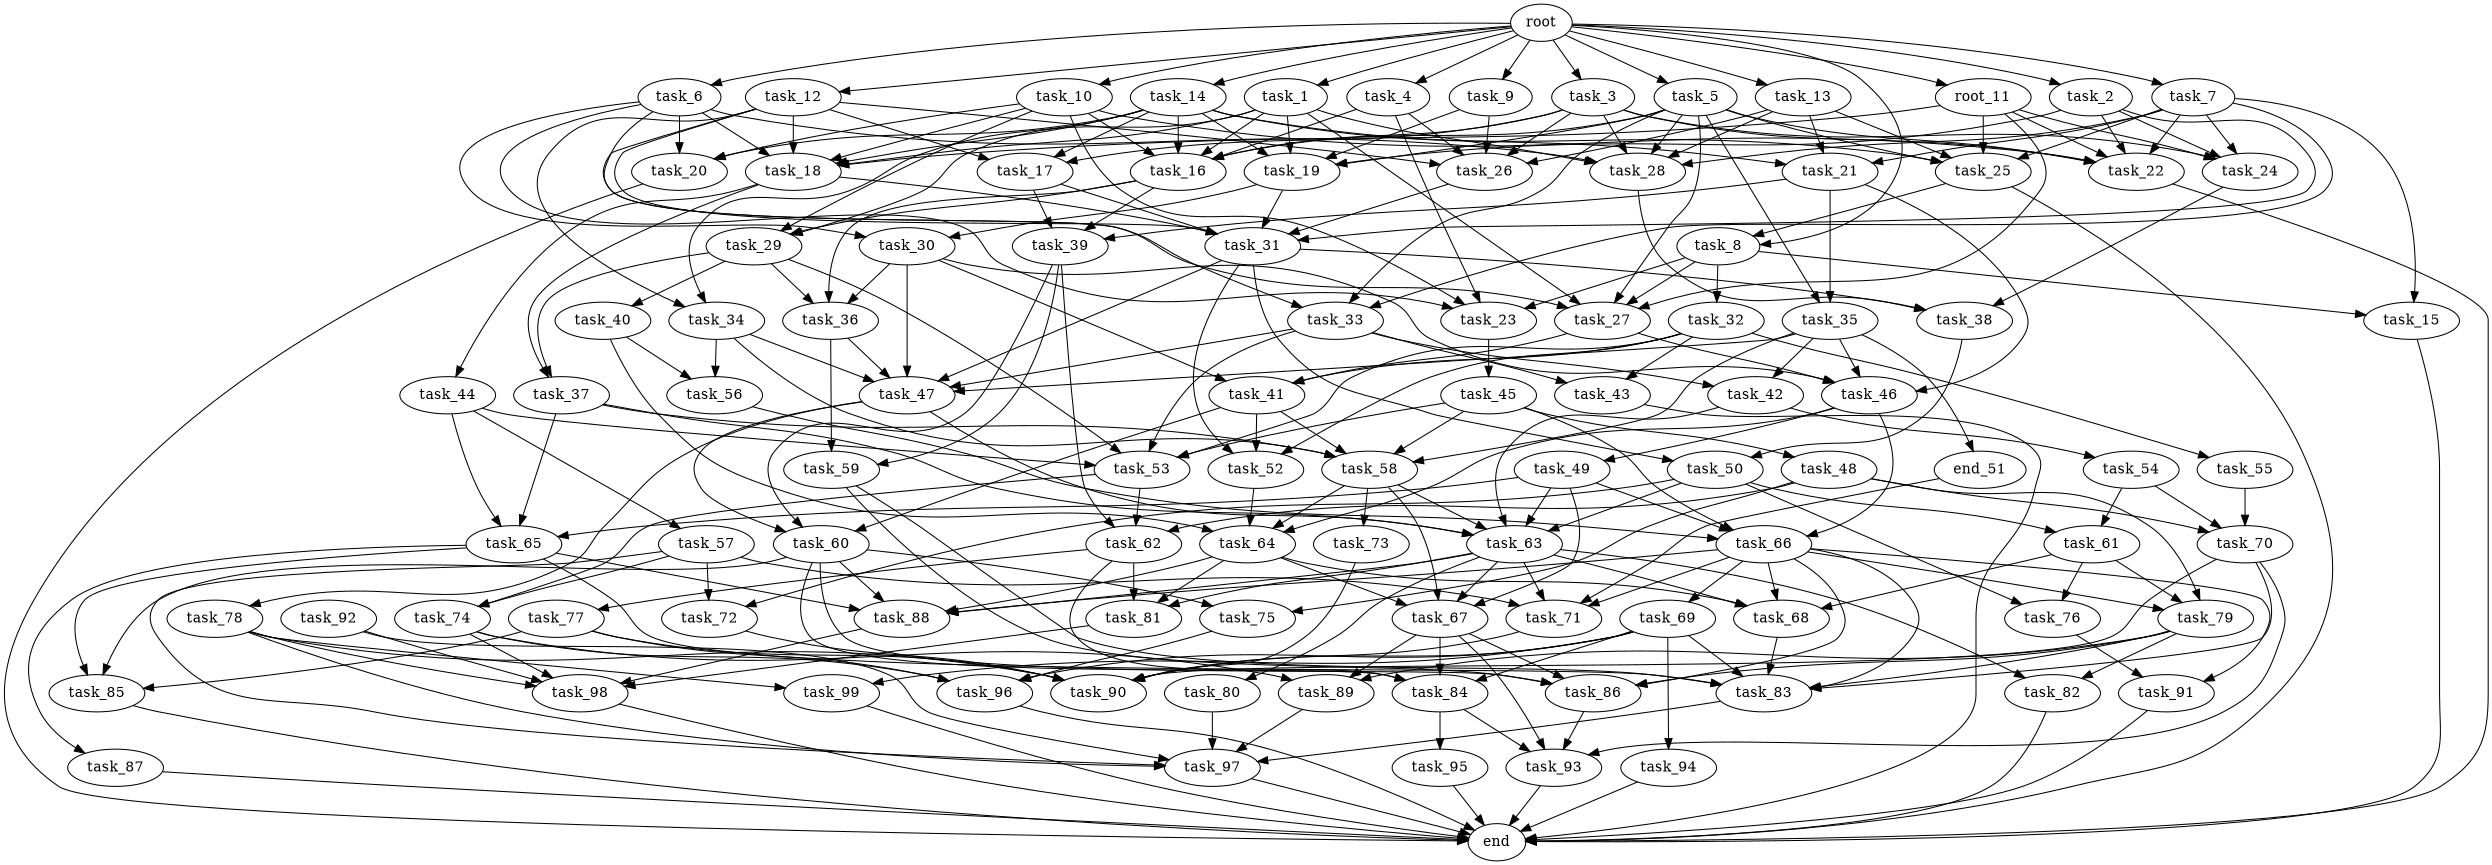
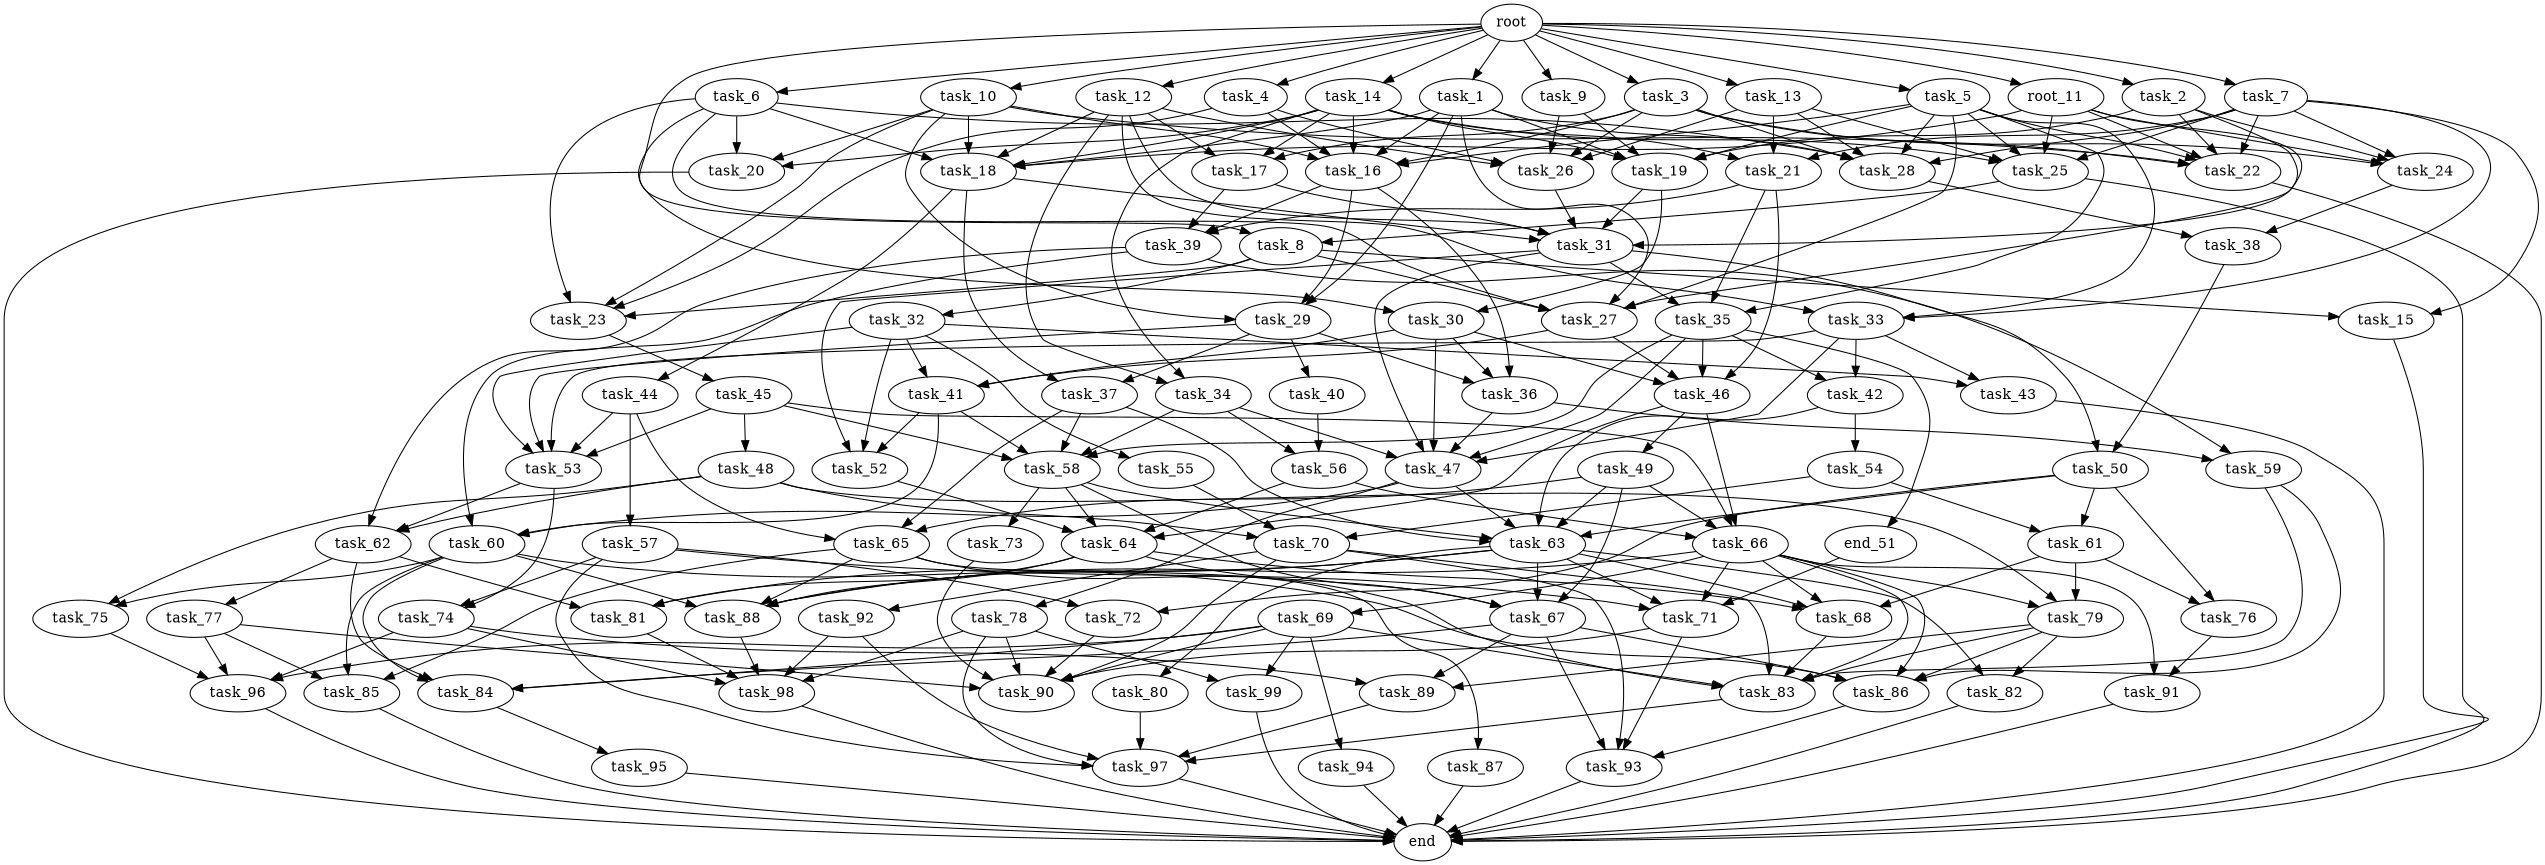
edge "task_31" -> "task_38": now "task_31" -> "task_35"
edge "task_40" -> "task_64": now "task_56" -> "task_64"
edge "task_70" -> "task_92": added
edge "task_84" -> "task_93": now "task_71" -> "task_93"
